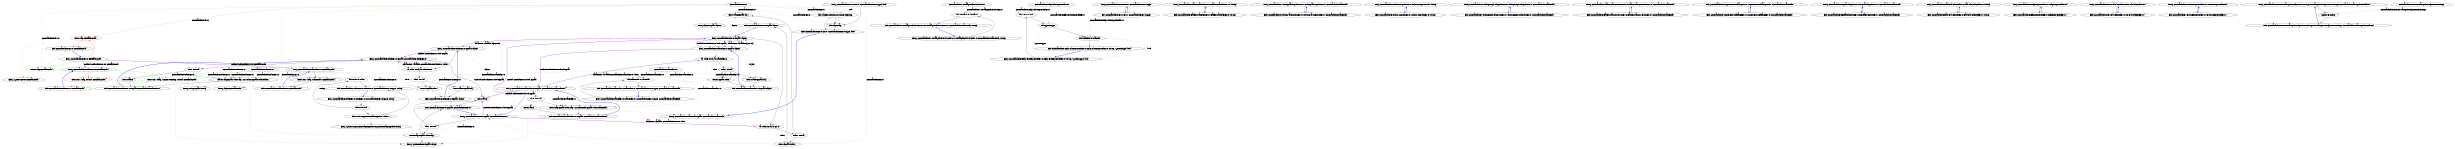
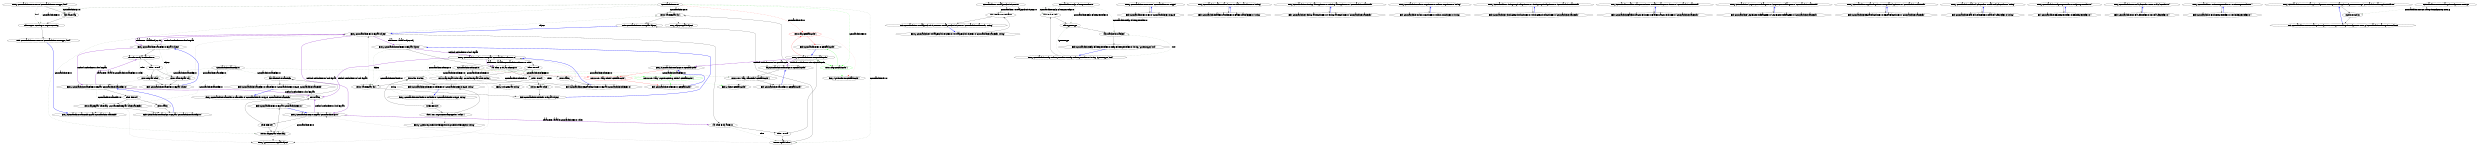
edge "this.stopsProcessing = stopsProcessing" -> "this.tag = tag": reversed
node "Entry CommandLine.NamedError.GetHashCode()": label "Entry CommandLine.NamedError.GetHashCode()" -> "Tag CommandLine.NamedError.GetHashCode()"
node "Exit CommandLine.TokenError.Equals(CommandLine.TokenError)": label "Exit CommandLine.TokenError.Equals(CommandLine.TokenError)" -> "Exit CommandLine.RepeatedOptionError.Equals(CommandLine.TokenError)"
